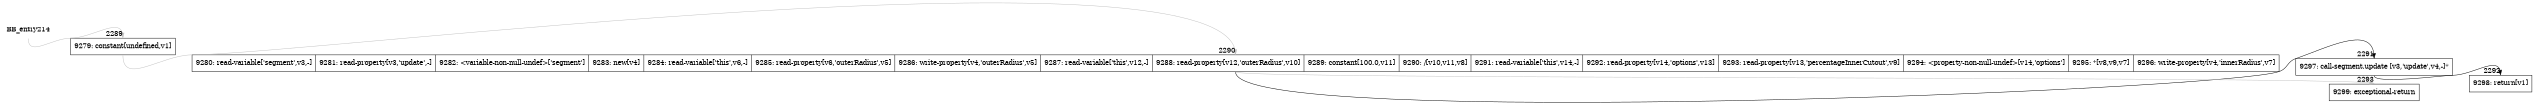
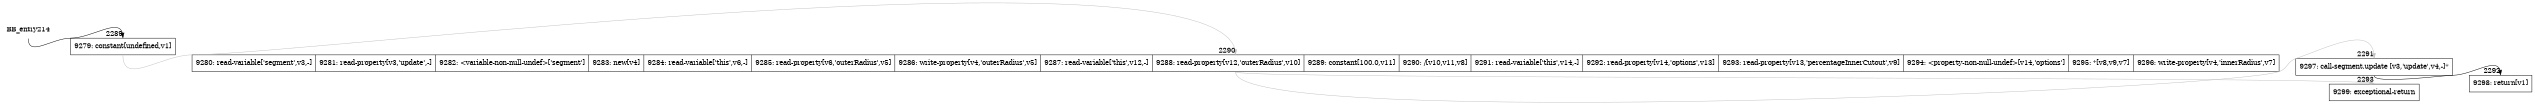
edge "BB_entry214" -> "9279: constant[undefined,v1]": color gray -> black
edge "9280: read-variable['segment',v3,-]" -> "9297: call-segment.update [v3,'update',v4,-]*": color black -> gray
